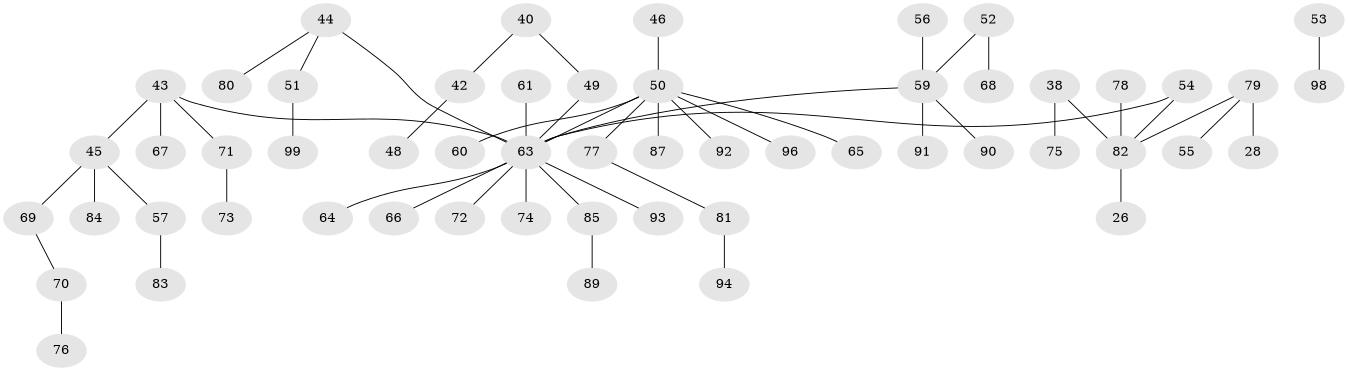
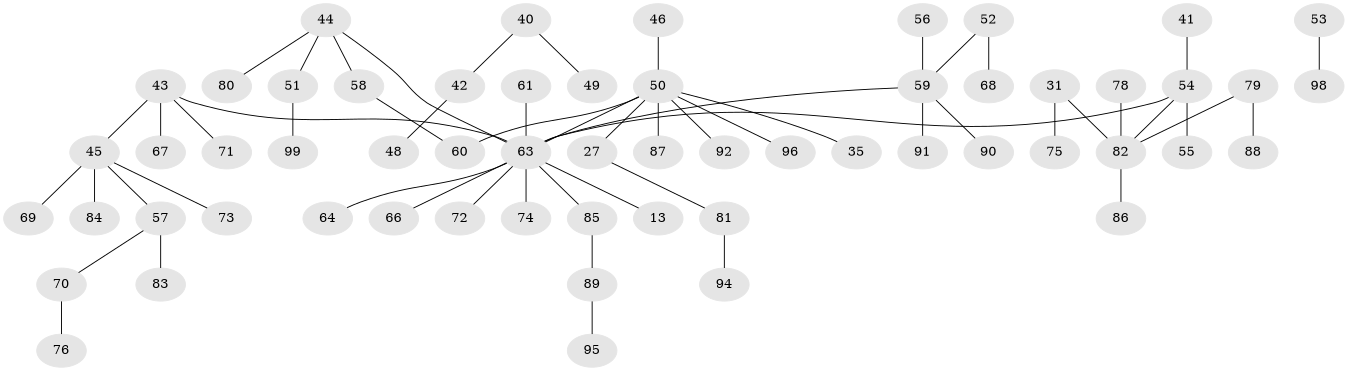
node "41": added
node "58": added
node "38": label "38" -> "31"
edge "49" -- "63": removed
edge "79" -- "55": now "54" -- "55"
node "77": label "77" -> "27"
node "65": label "65" -> "35"
node "28": label "28" -> "88"
edge "71" -- "73": now "45" -- "73"
node "93": label "93" -> "13"
node "26": label "26" -> "86"
edge "69" -- "70": now "57" -- "70"
node "95": added
